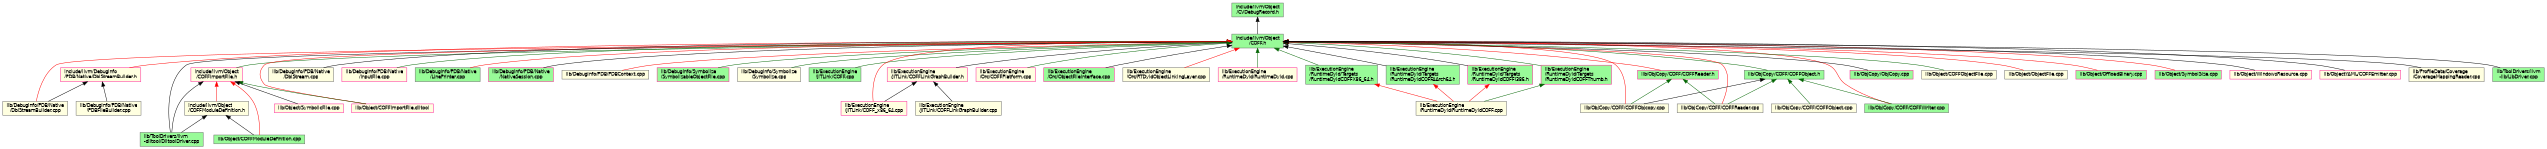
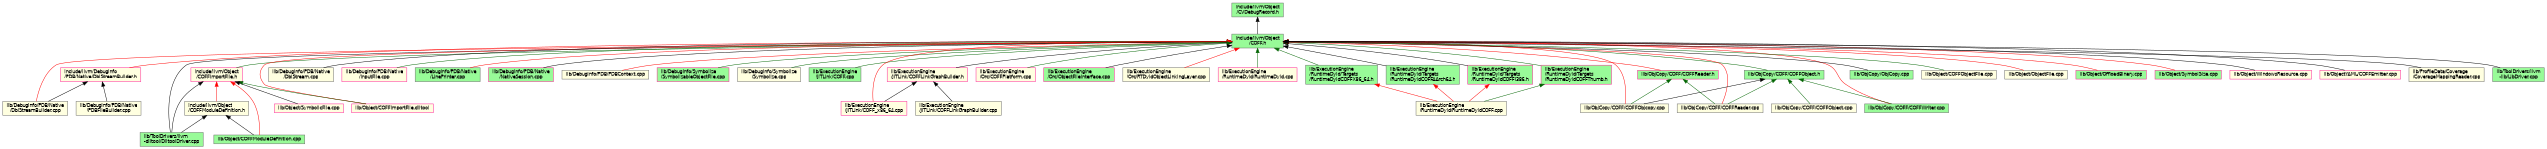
node "lib/ObjCopy/ObjCopy.cpp": color deeppink -> gray40
